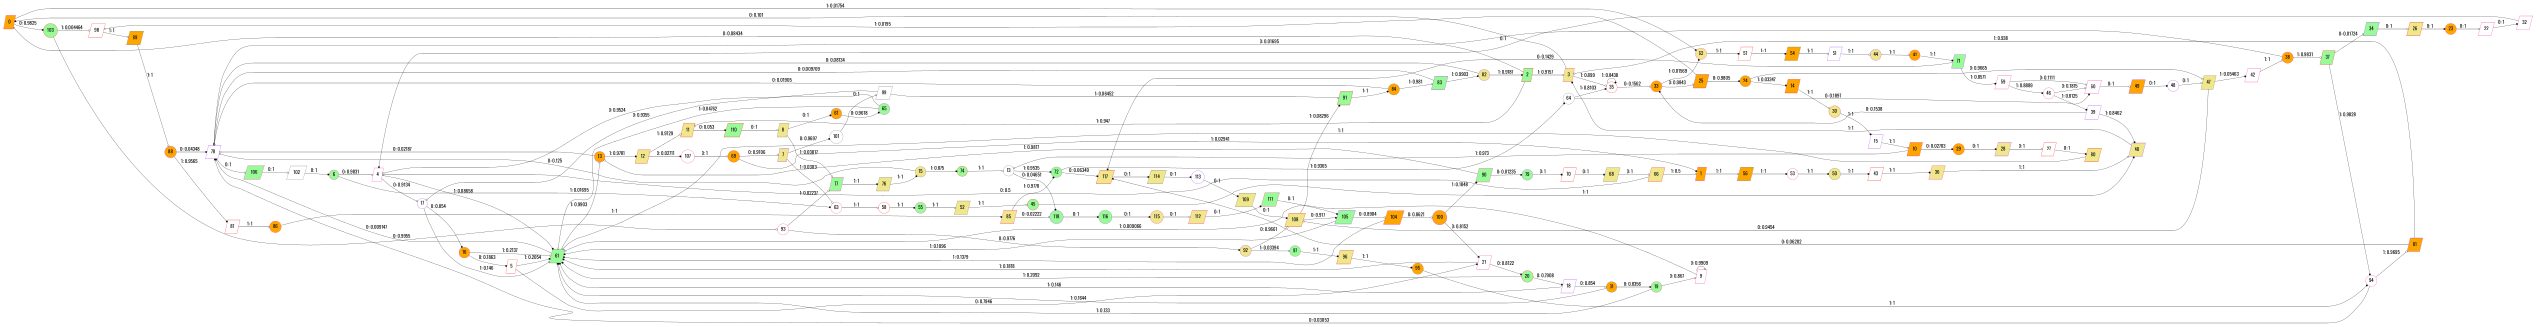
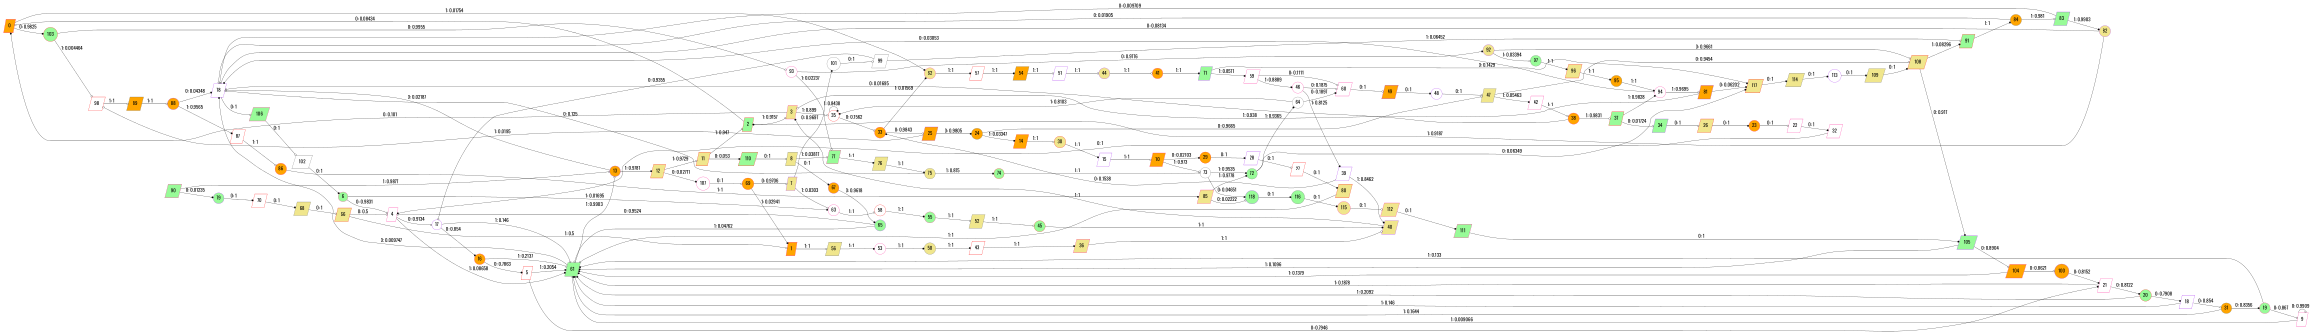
edge "2" -> "11": reversed
node "28": fillcolor khaki -> white
node "56": fillcolor orange -> khaki
edge "100" -> "90": removed, label "1: 0.1848"
